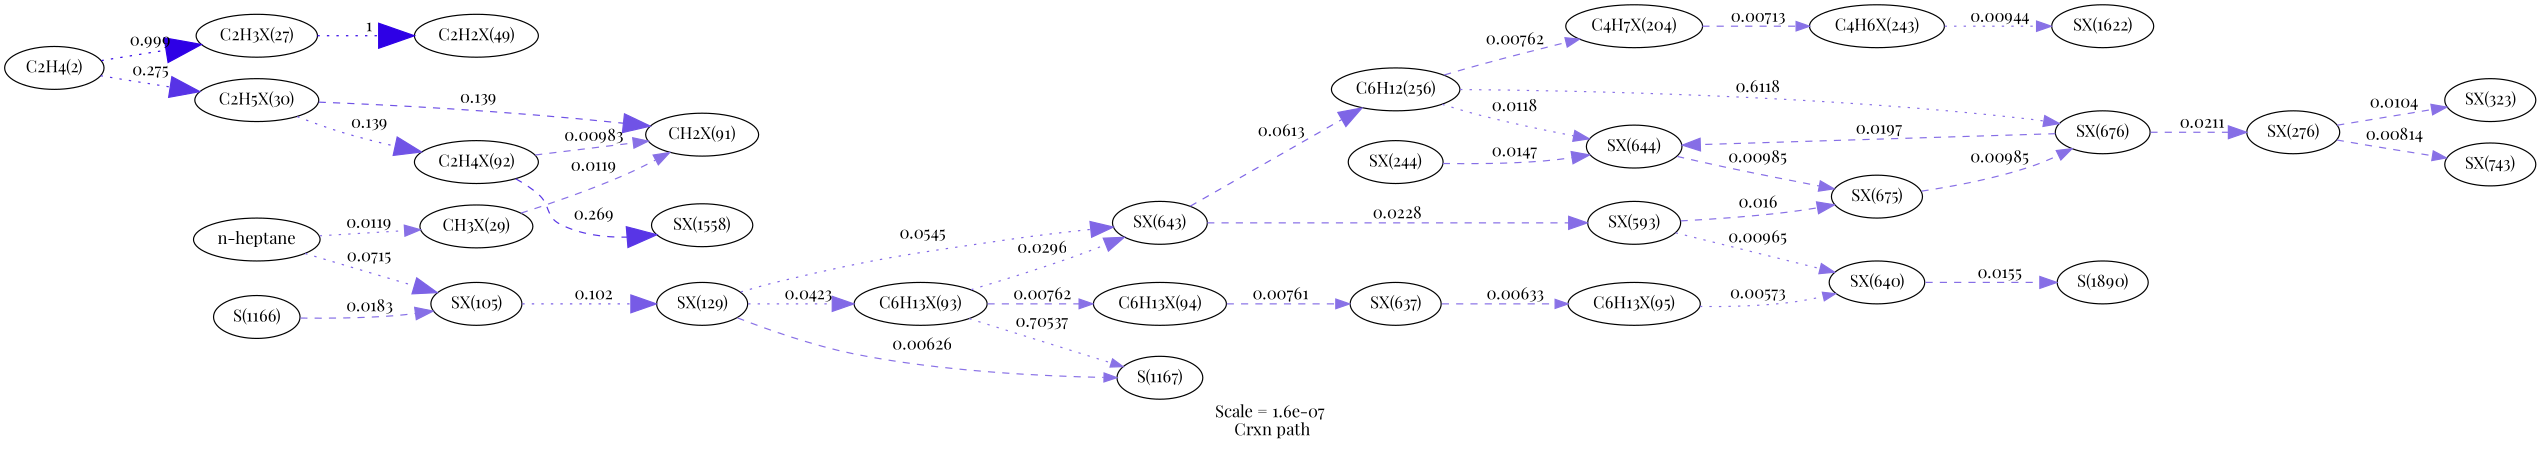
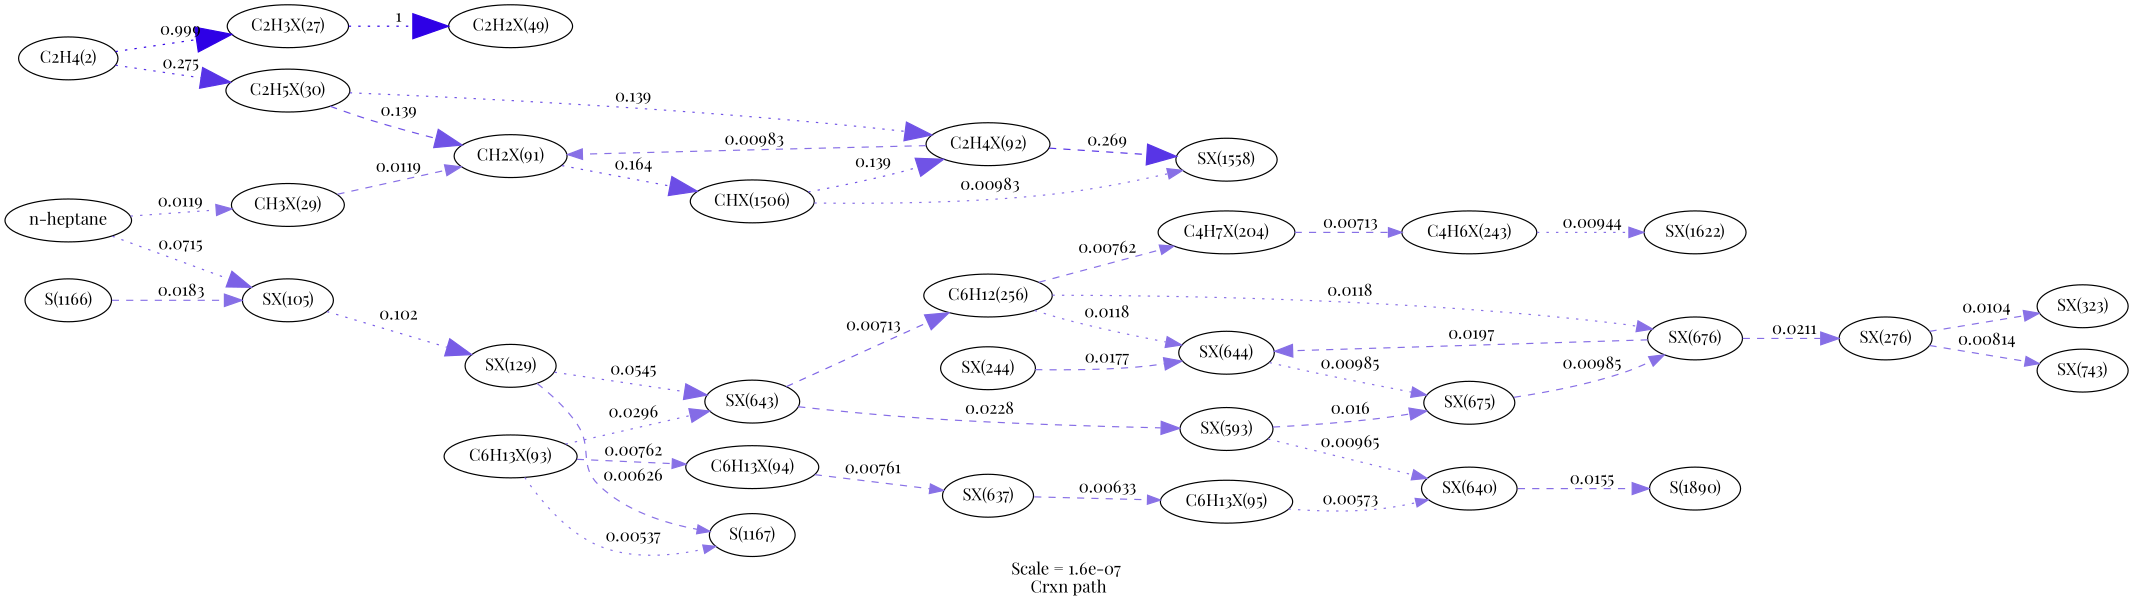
edge "C6H12(256)" -> "SX(676)": label " 0.6118" -> " 0.0118"
edge "SX(643)" -> "C6H12(256)": label " 0.0613" -> " 0.00713"
edge "SX(244)" -> "SX(644)": label " 0.0147" -> " 0.0177"
edge "SX(644)" -> "SX(675)": style dashed -> dotted
node "CHX(1506)": added
edge "SX(129)" -> "C6H13X(93)": removed, label "0.0423"
edge "C6H13X(93)" -> "S(1167)": label " 0.70537" -> " 0.00537"
